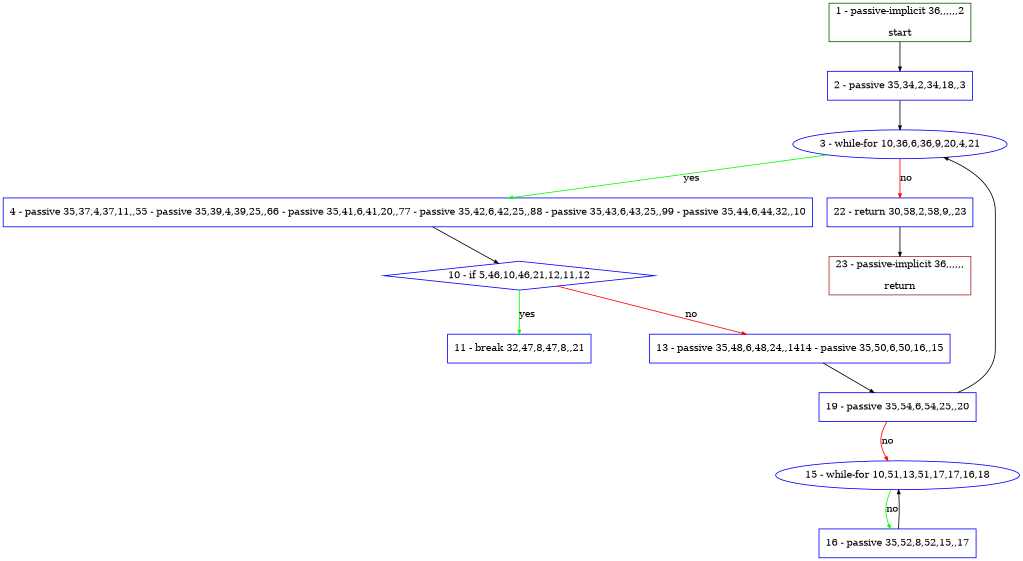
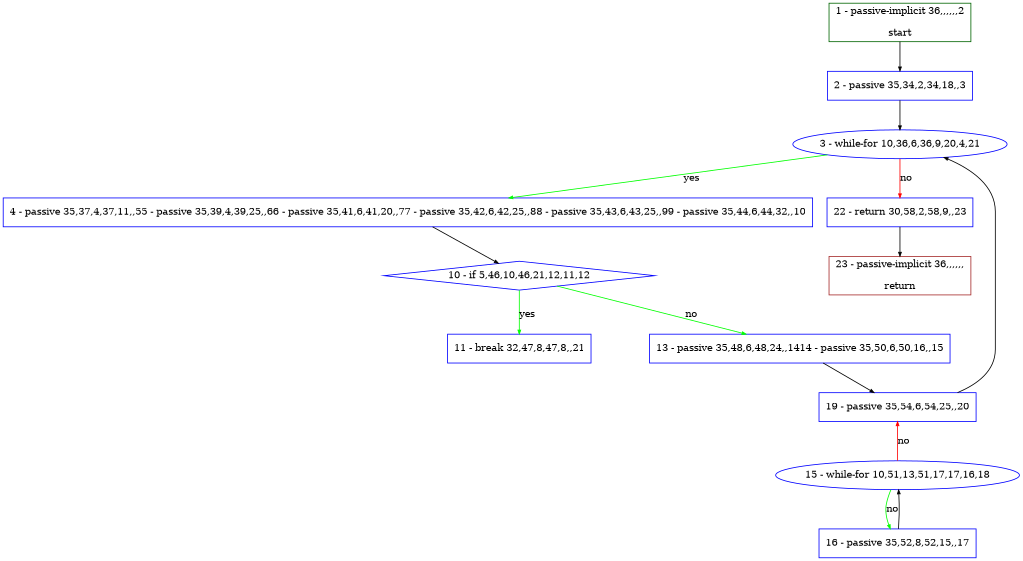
edge "10 - if 5,46,10,46,21,12,11,12" -> "13 - passive 35,48,6,48,24,,1414 - passive 35,50,6,50,16,,15": color #ff0000 -> #00ff00
edge "19 - passive 35,54,6,54,25,,20" -> "15 - while-for 10,51,13,51,17,17,16,18": reversed
